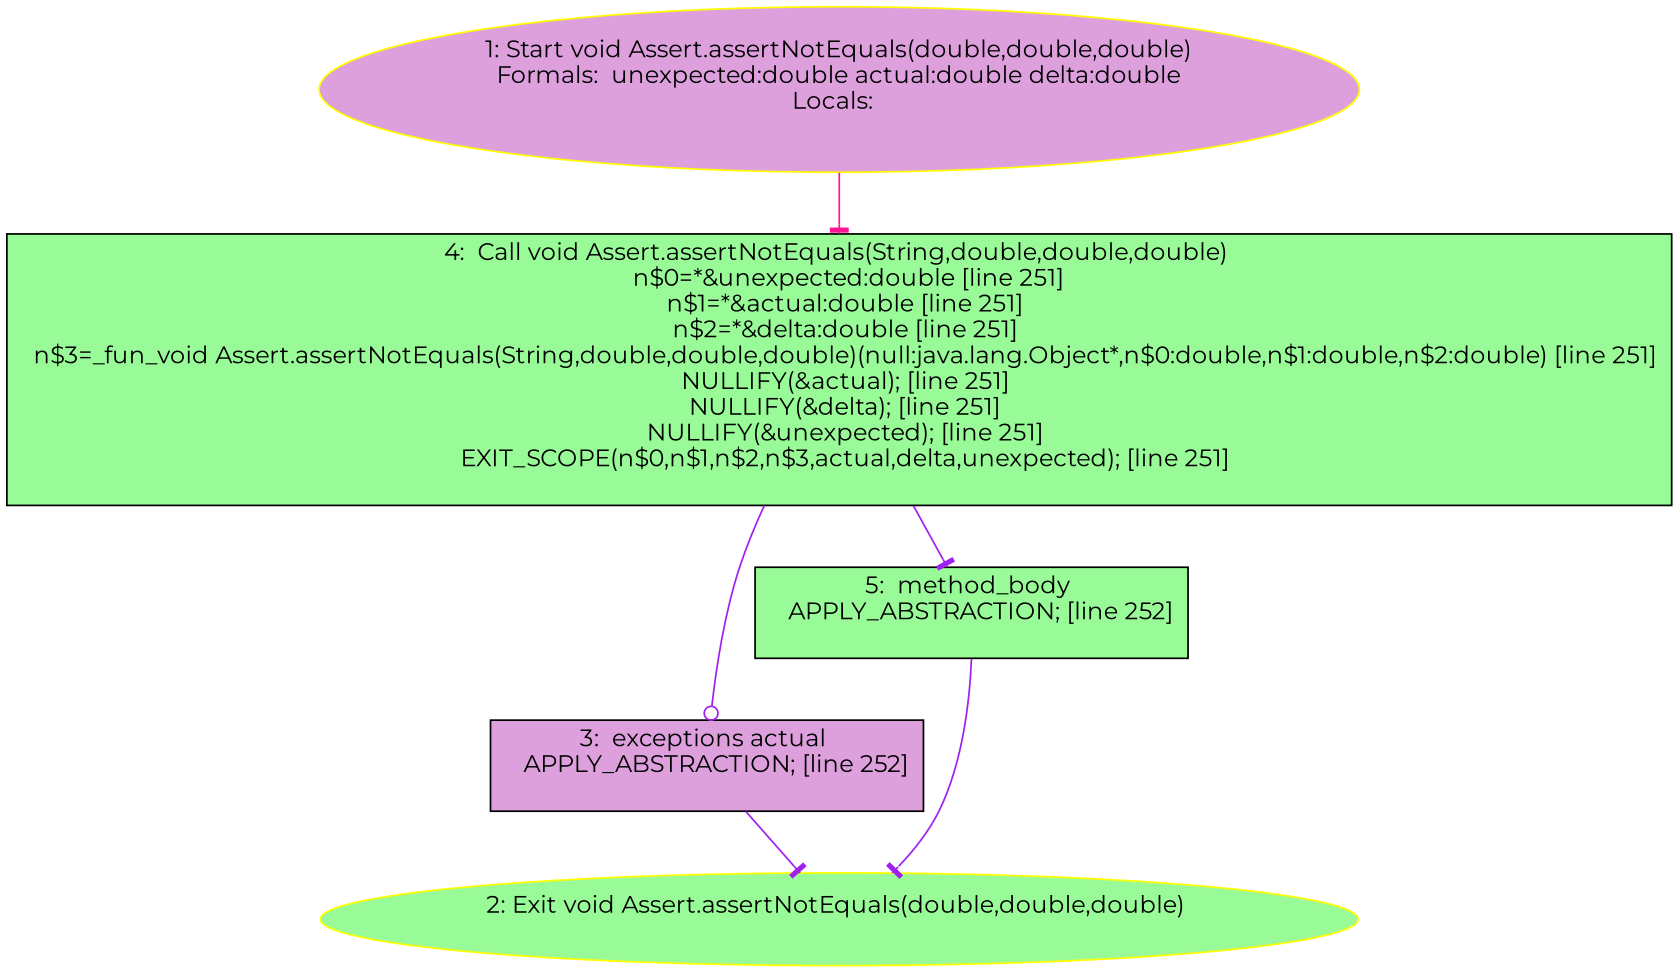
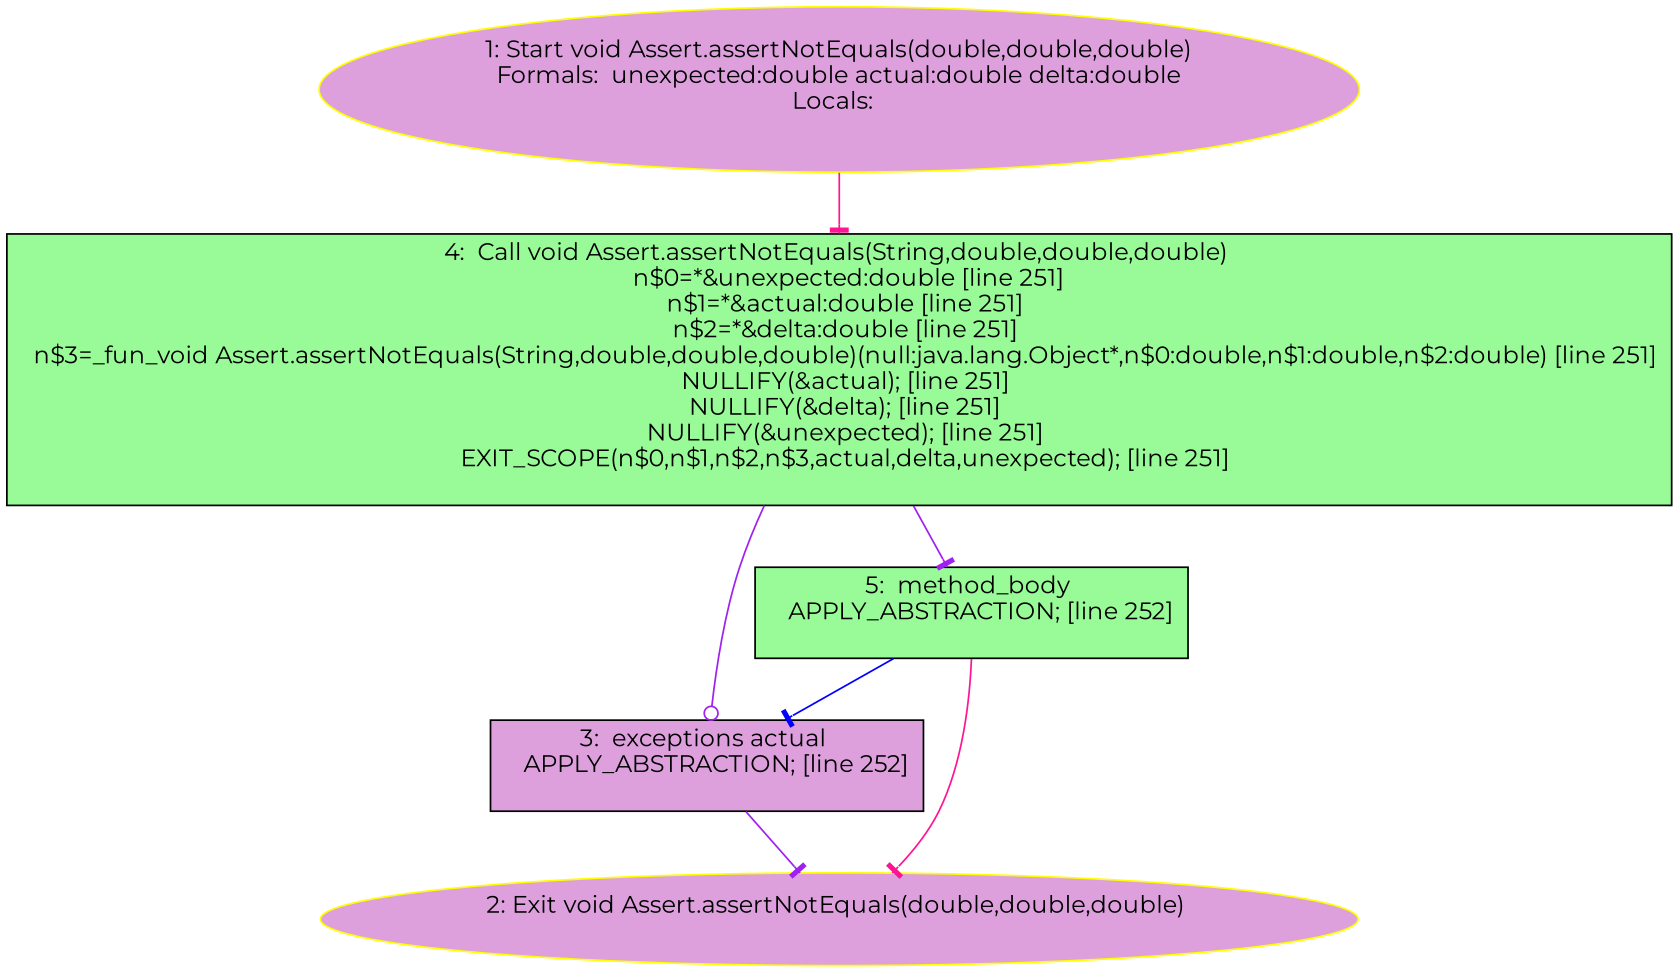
edge "5:  method_body APPLY_ABSTRACTION; [line 252]" -> "3:  exceptions actual APPLY_ABSTRACTION; [line 252]": added
edge "5:  method_body APPLY_ABSTRACTION; [line 252]" -> "2: Exit void Assert.assertNotEquals(double,double,double)": color purple -> deeppink
node "2: Exit void Assert.assertNotEquals(double,double,double)": fillcolor palegreen -> plum
